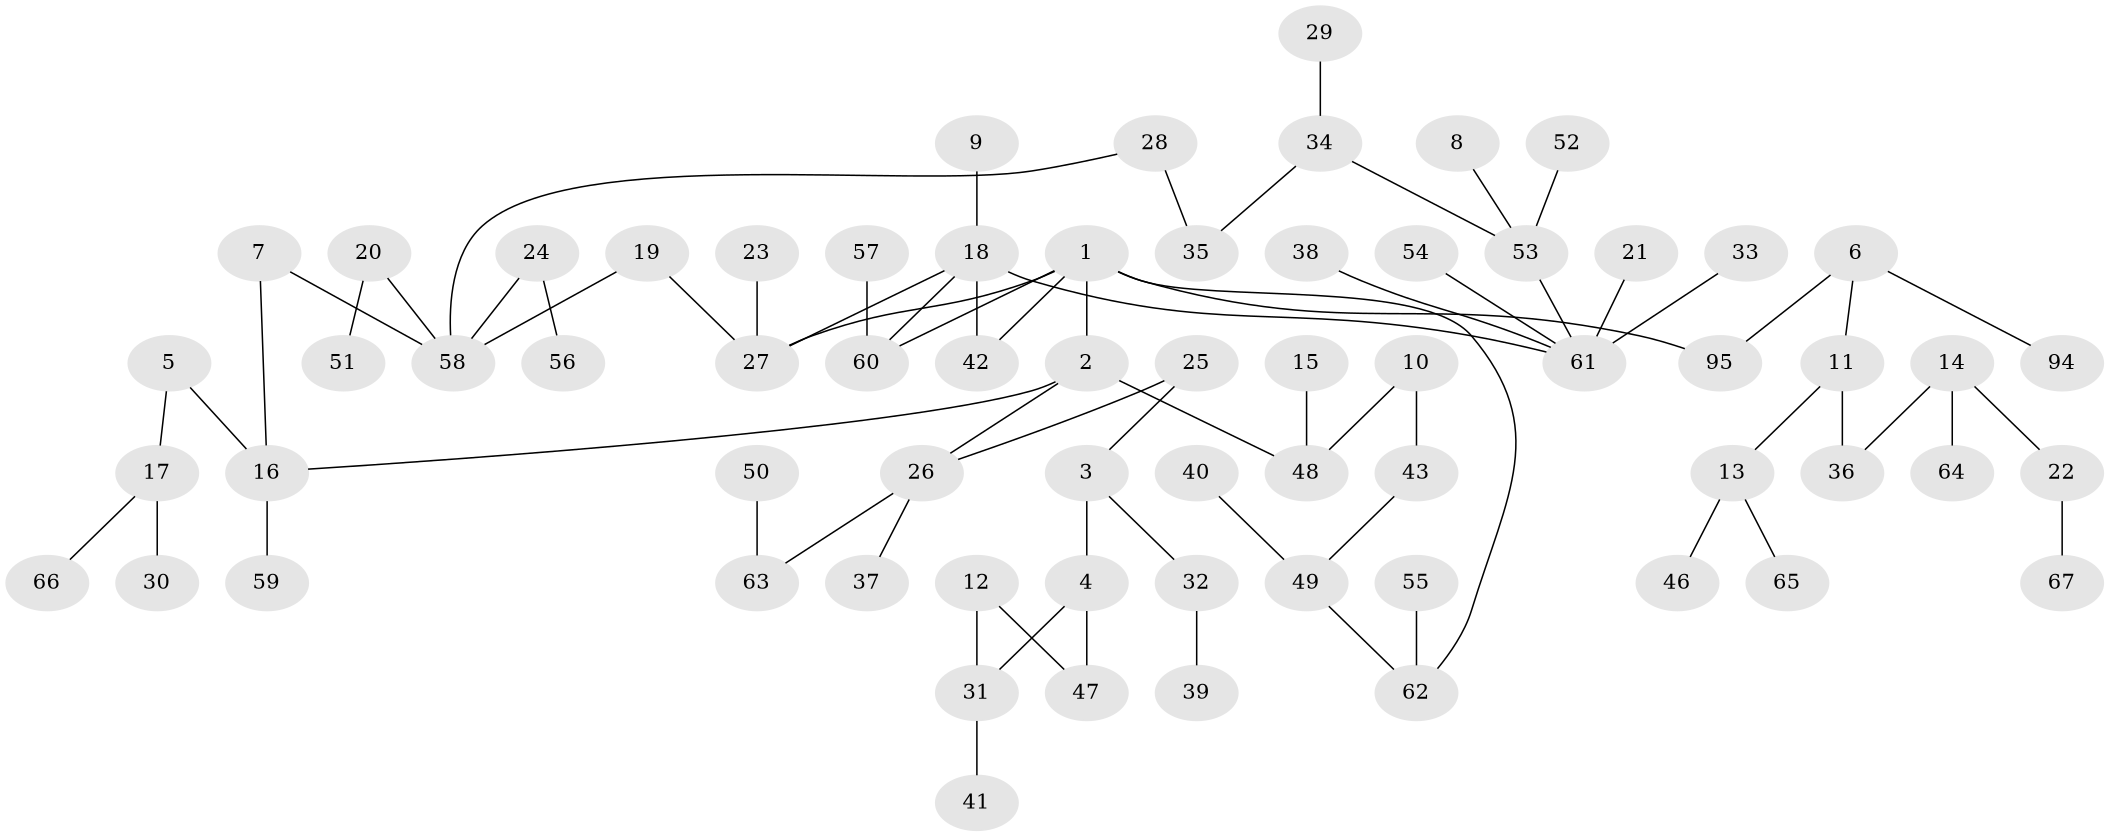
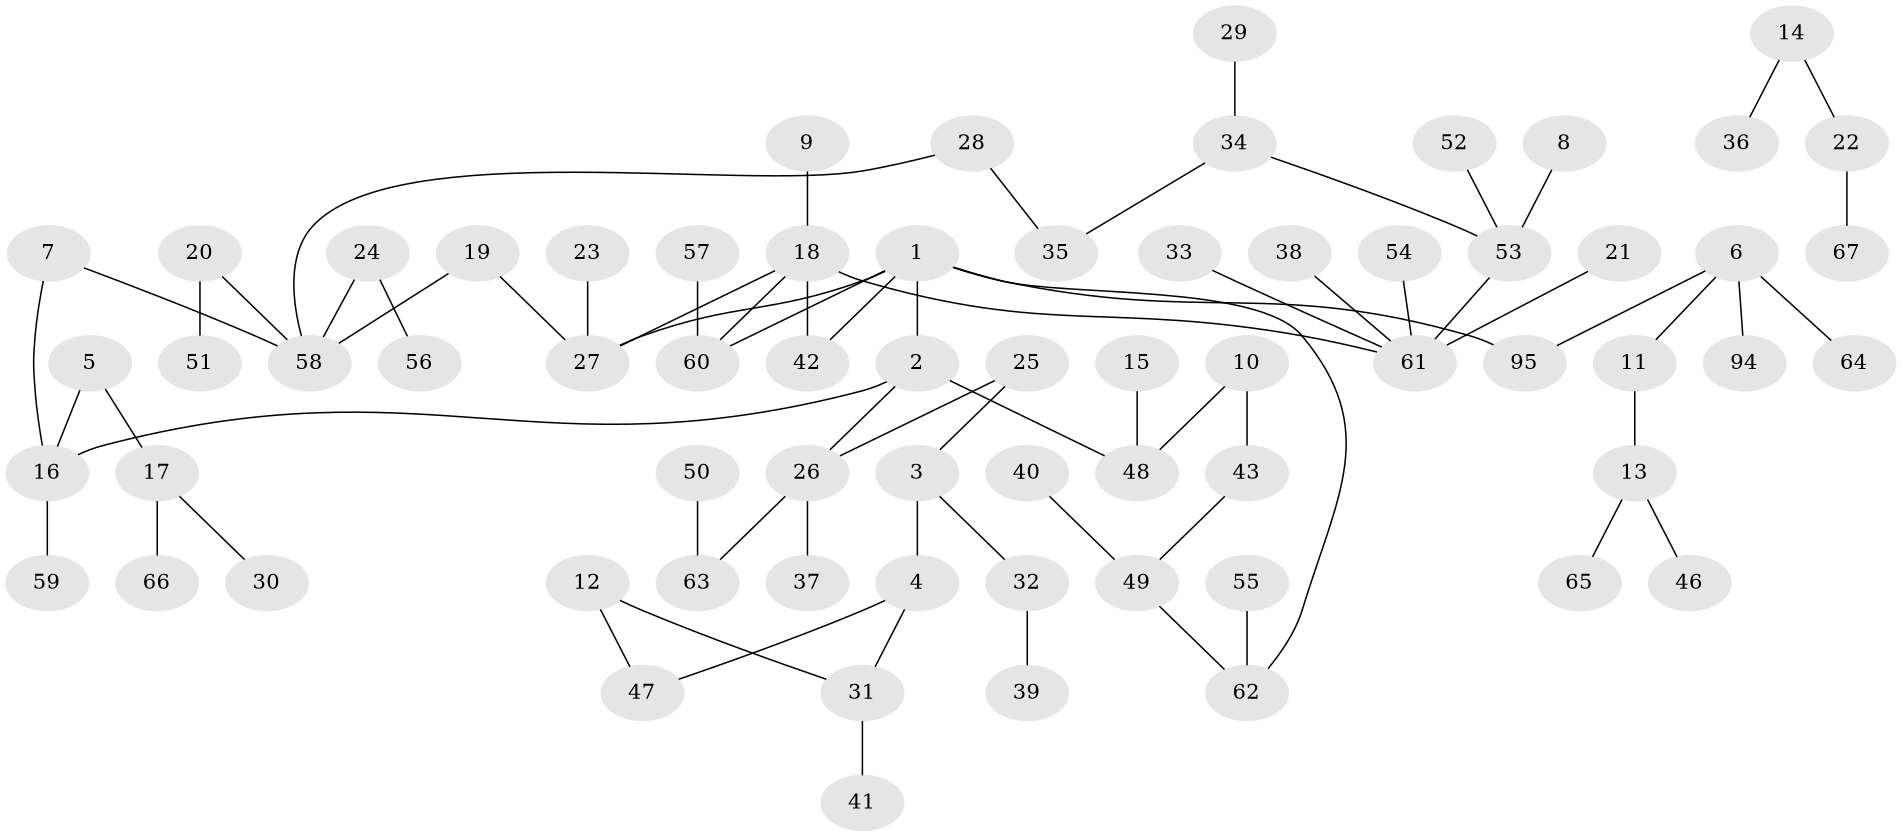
edge "11" -- "36": removed
edge "14" -- "64": now "6" -- "64"
